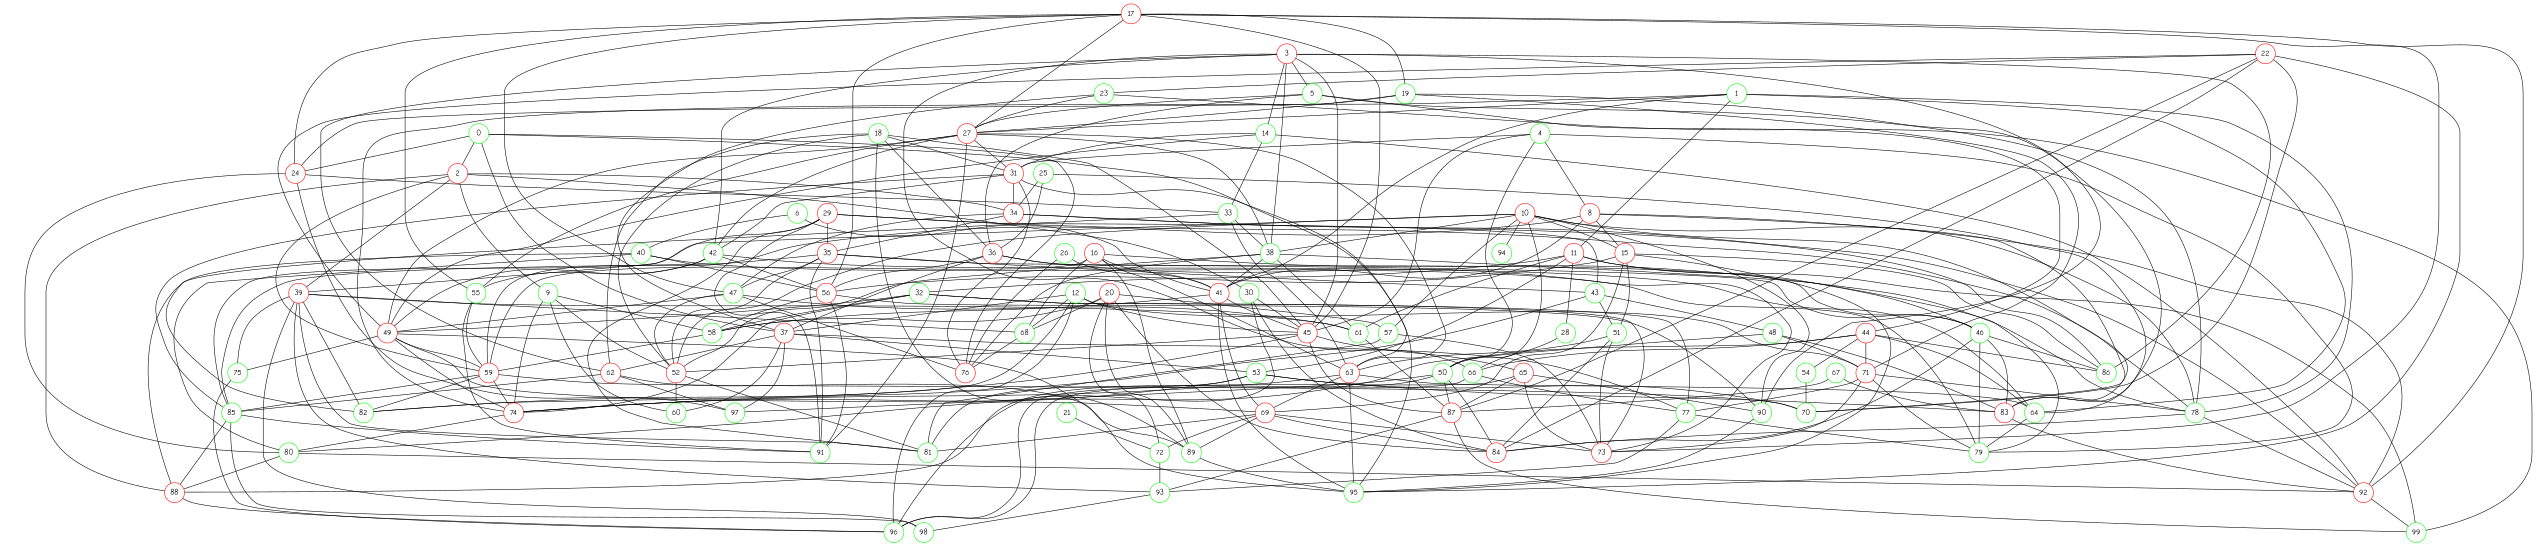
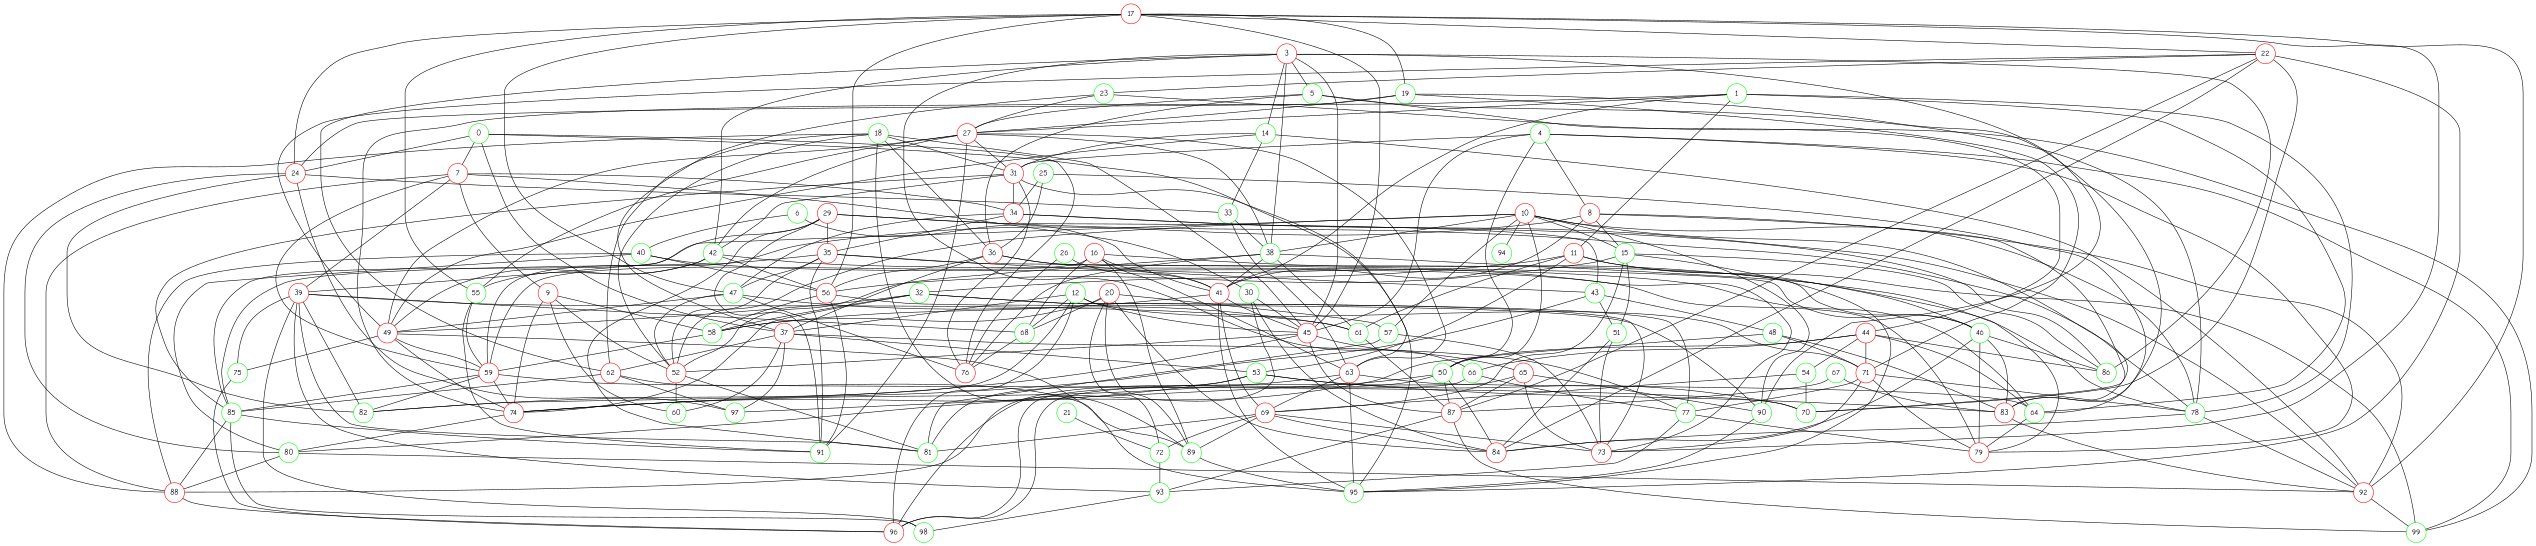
edge "17" -- "27": now "17" -- "22"
edge "18" -- "88": added
node "2": label "2" -> "7"
edge "4" -- "99": added
edge "33" -- "82": now "24" -- "82"
node "15": color red -> green
node "9": color green -> red
node "28": removed
edge "51" -- "63": removed
edge "49" -- "69": now "54" -- "69"
node "79": color green -> red
node "96": color green -> red
